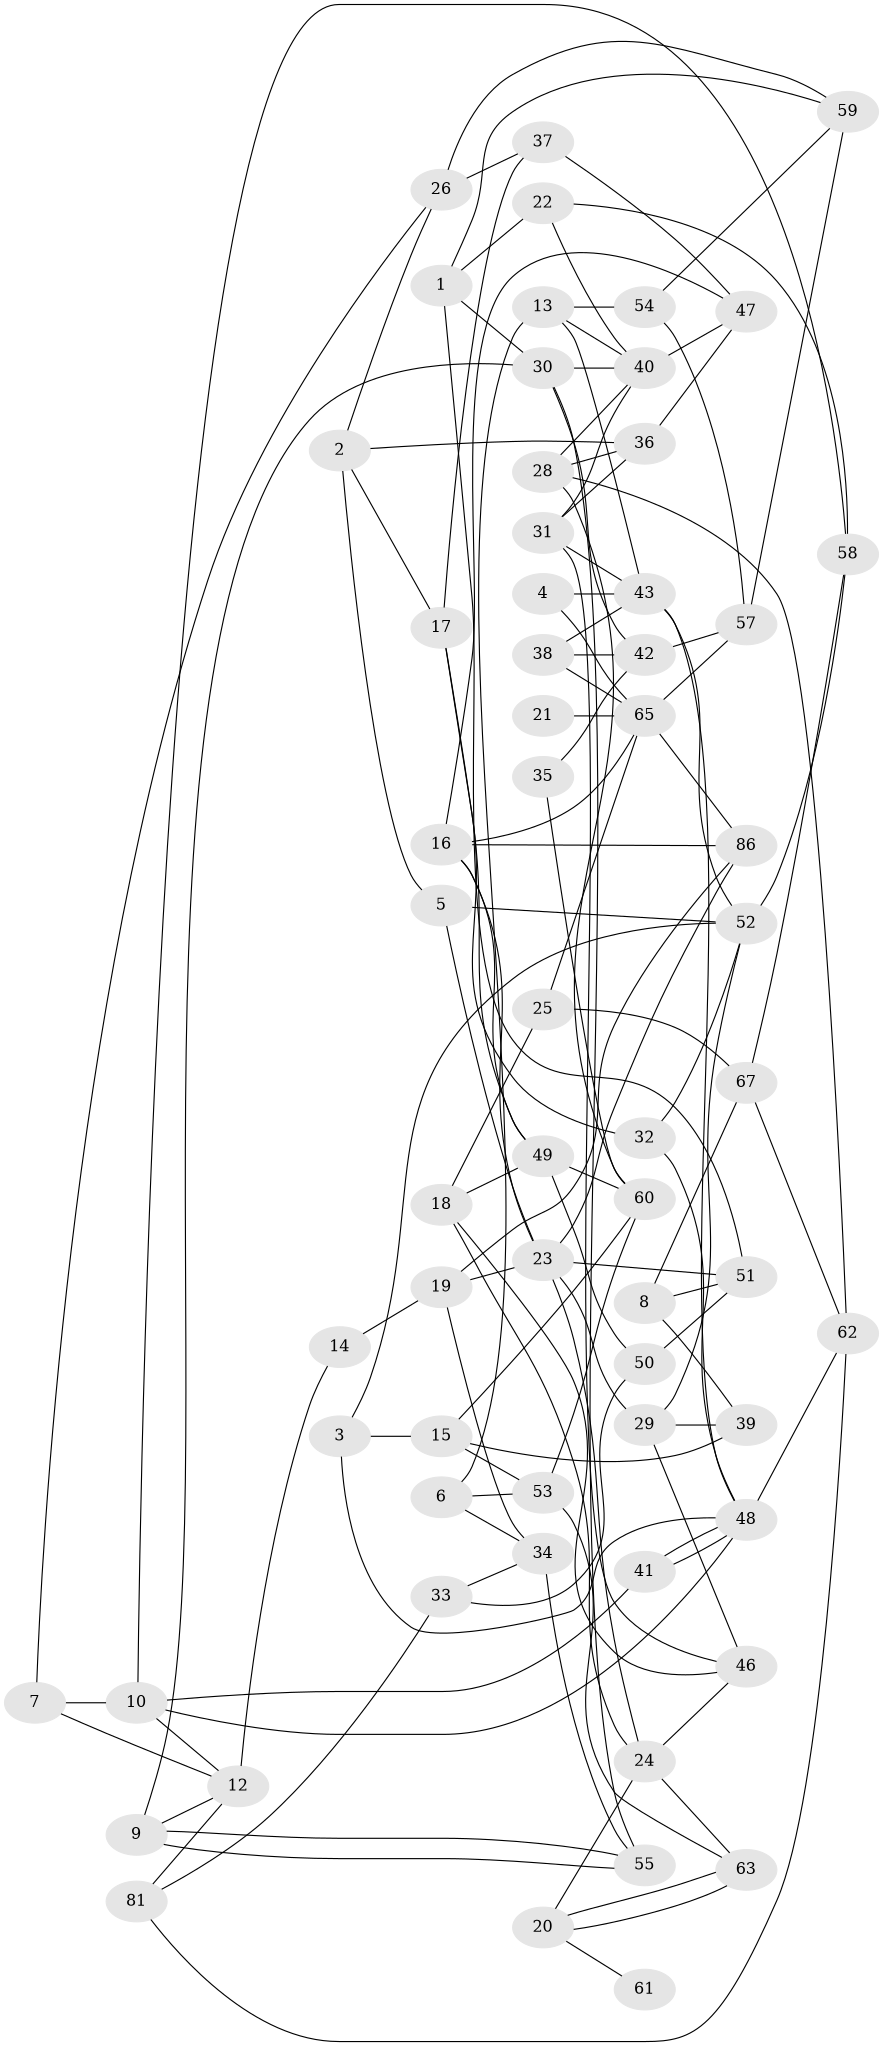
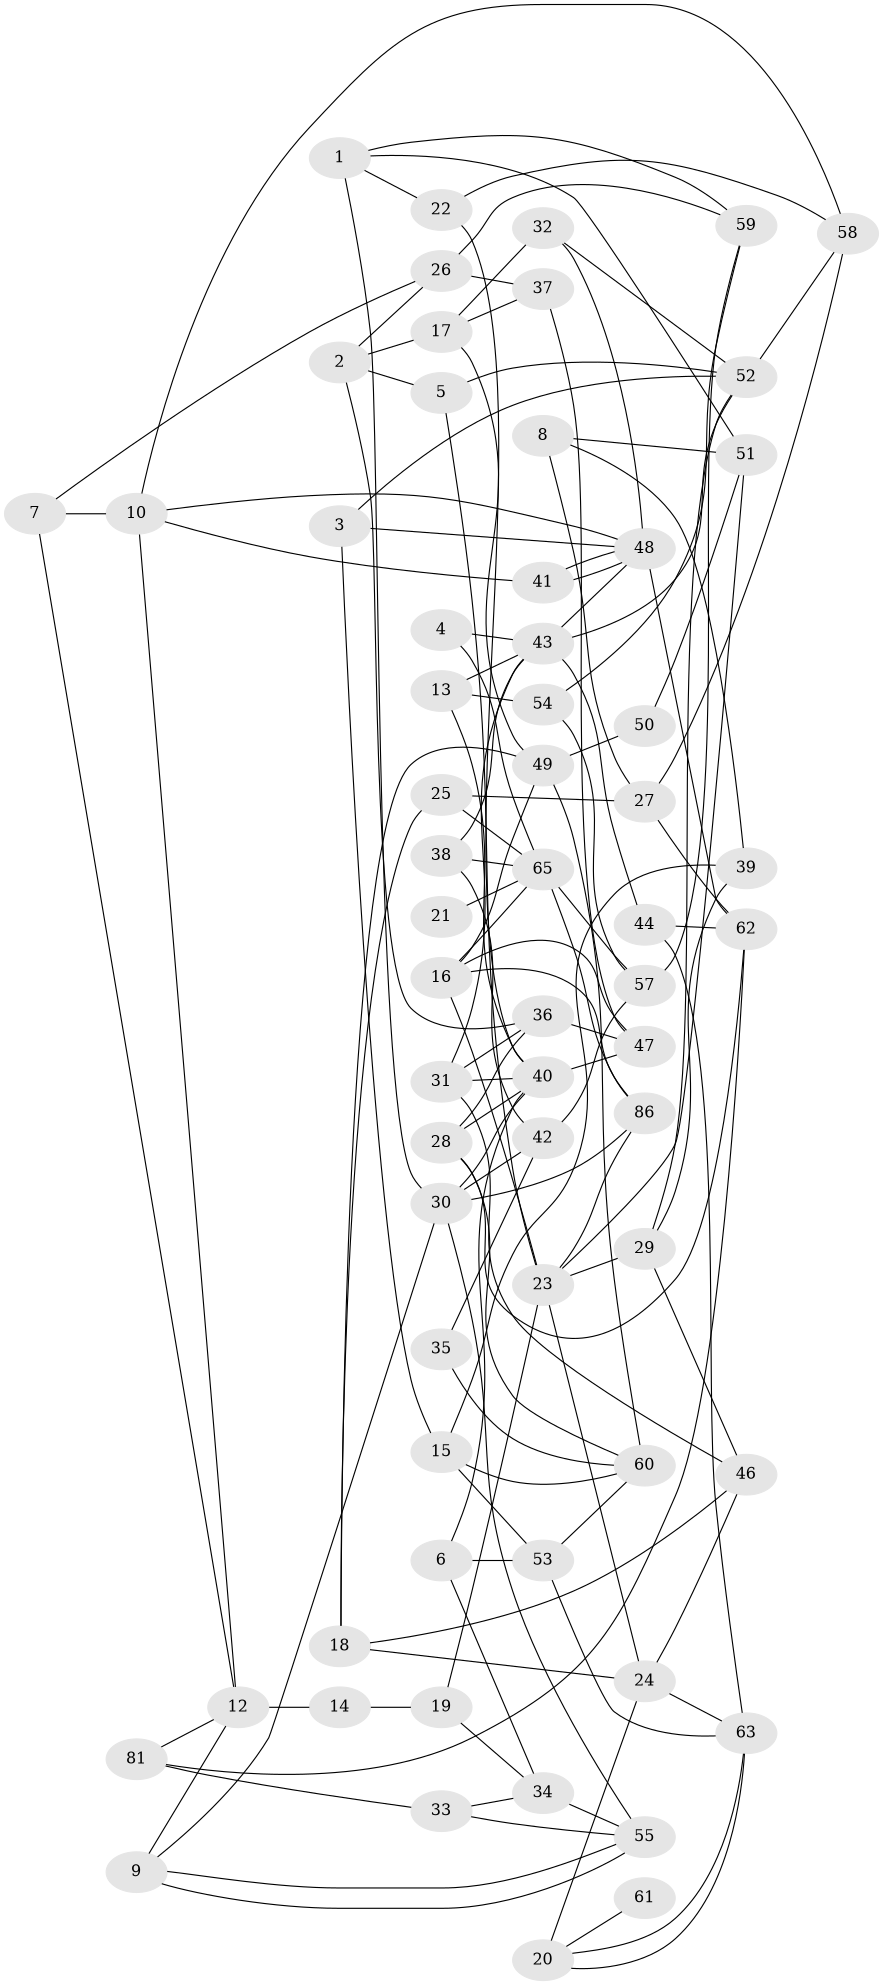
edge "13" -- "6": now "40" -- "6"
node "44": added
edge "86" -- "19": now "86" -- "30"
node "67": label "67" -> "27"
edge "50" -- "33": now "55" -- "33"
